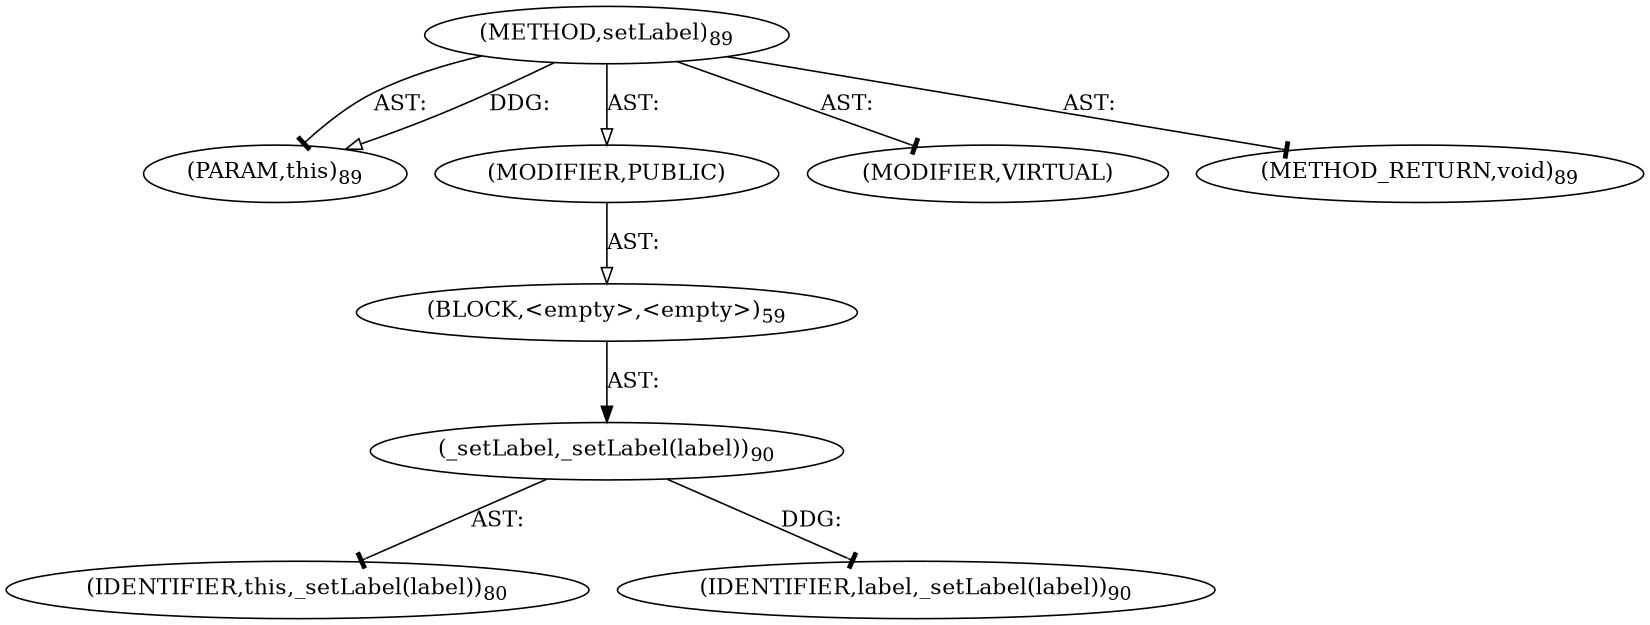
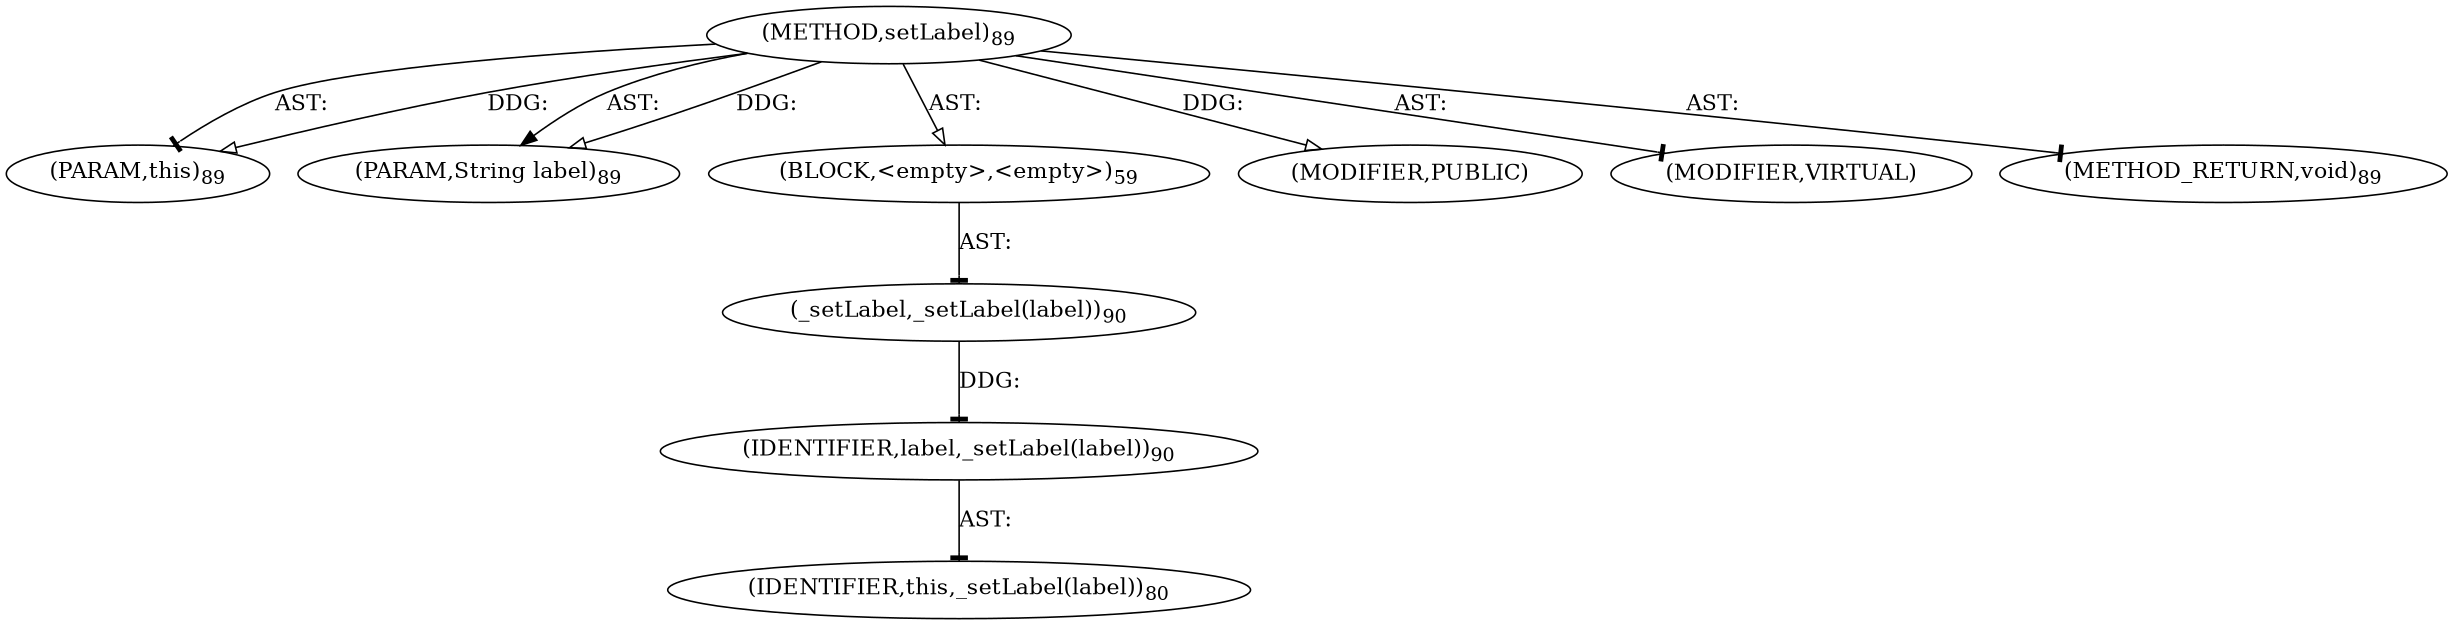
edge "(METHOD,setLabel)" -> "(MODIFIER,PUBLIC)": label "AST: " -> "DDG: "
node "(PARAM,String label)": added
edge "(MODIFIER,PUBLIC)" -> "(BLOCK,<empty>,<empty>)": now "(METHOD,setLabel)" -> "(BLOCK,<empty>,<empty>)"
edge "(BLOCK,<empty>,<empty>)" -> "(_setLabel,_setLabel(label))": arrowhead normal -> tee
edge "(_setLabel,_setLabel(label))" -> "(IDENTIFIER,this,_setLabel(label))": now "(IDENTIFIER,label,_setLabel(label))" -> "(IDENTIFIER,this,_setLabel(label))"
